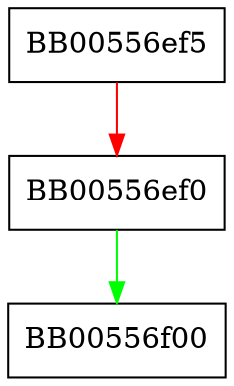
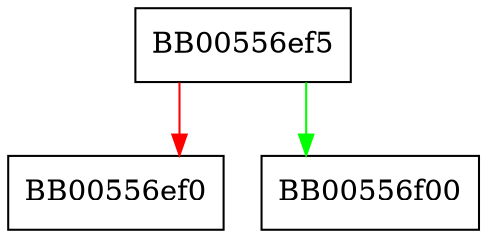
edge "BB00556ef0" -> "BB00556f00": now "BB00556ef5" -> "BB00556f00"
